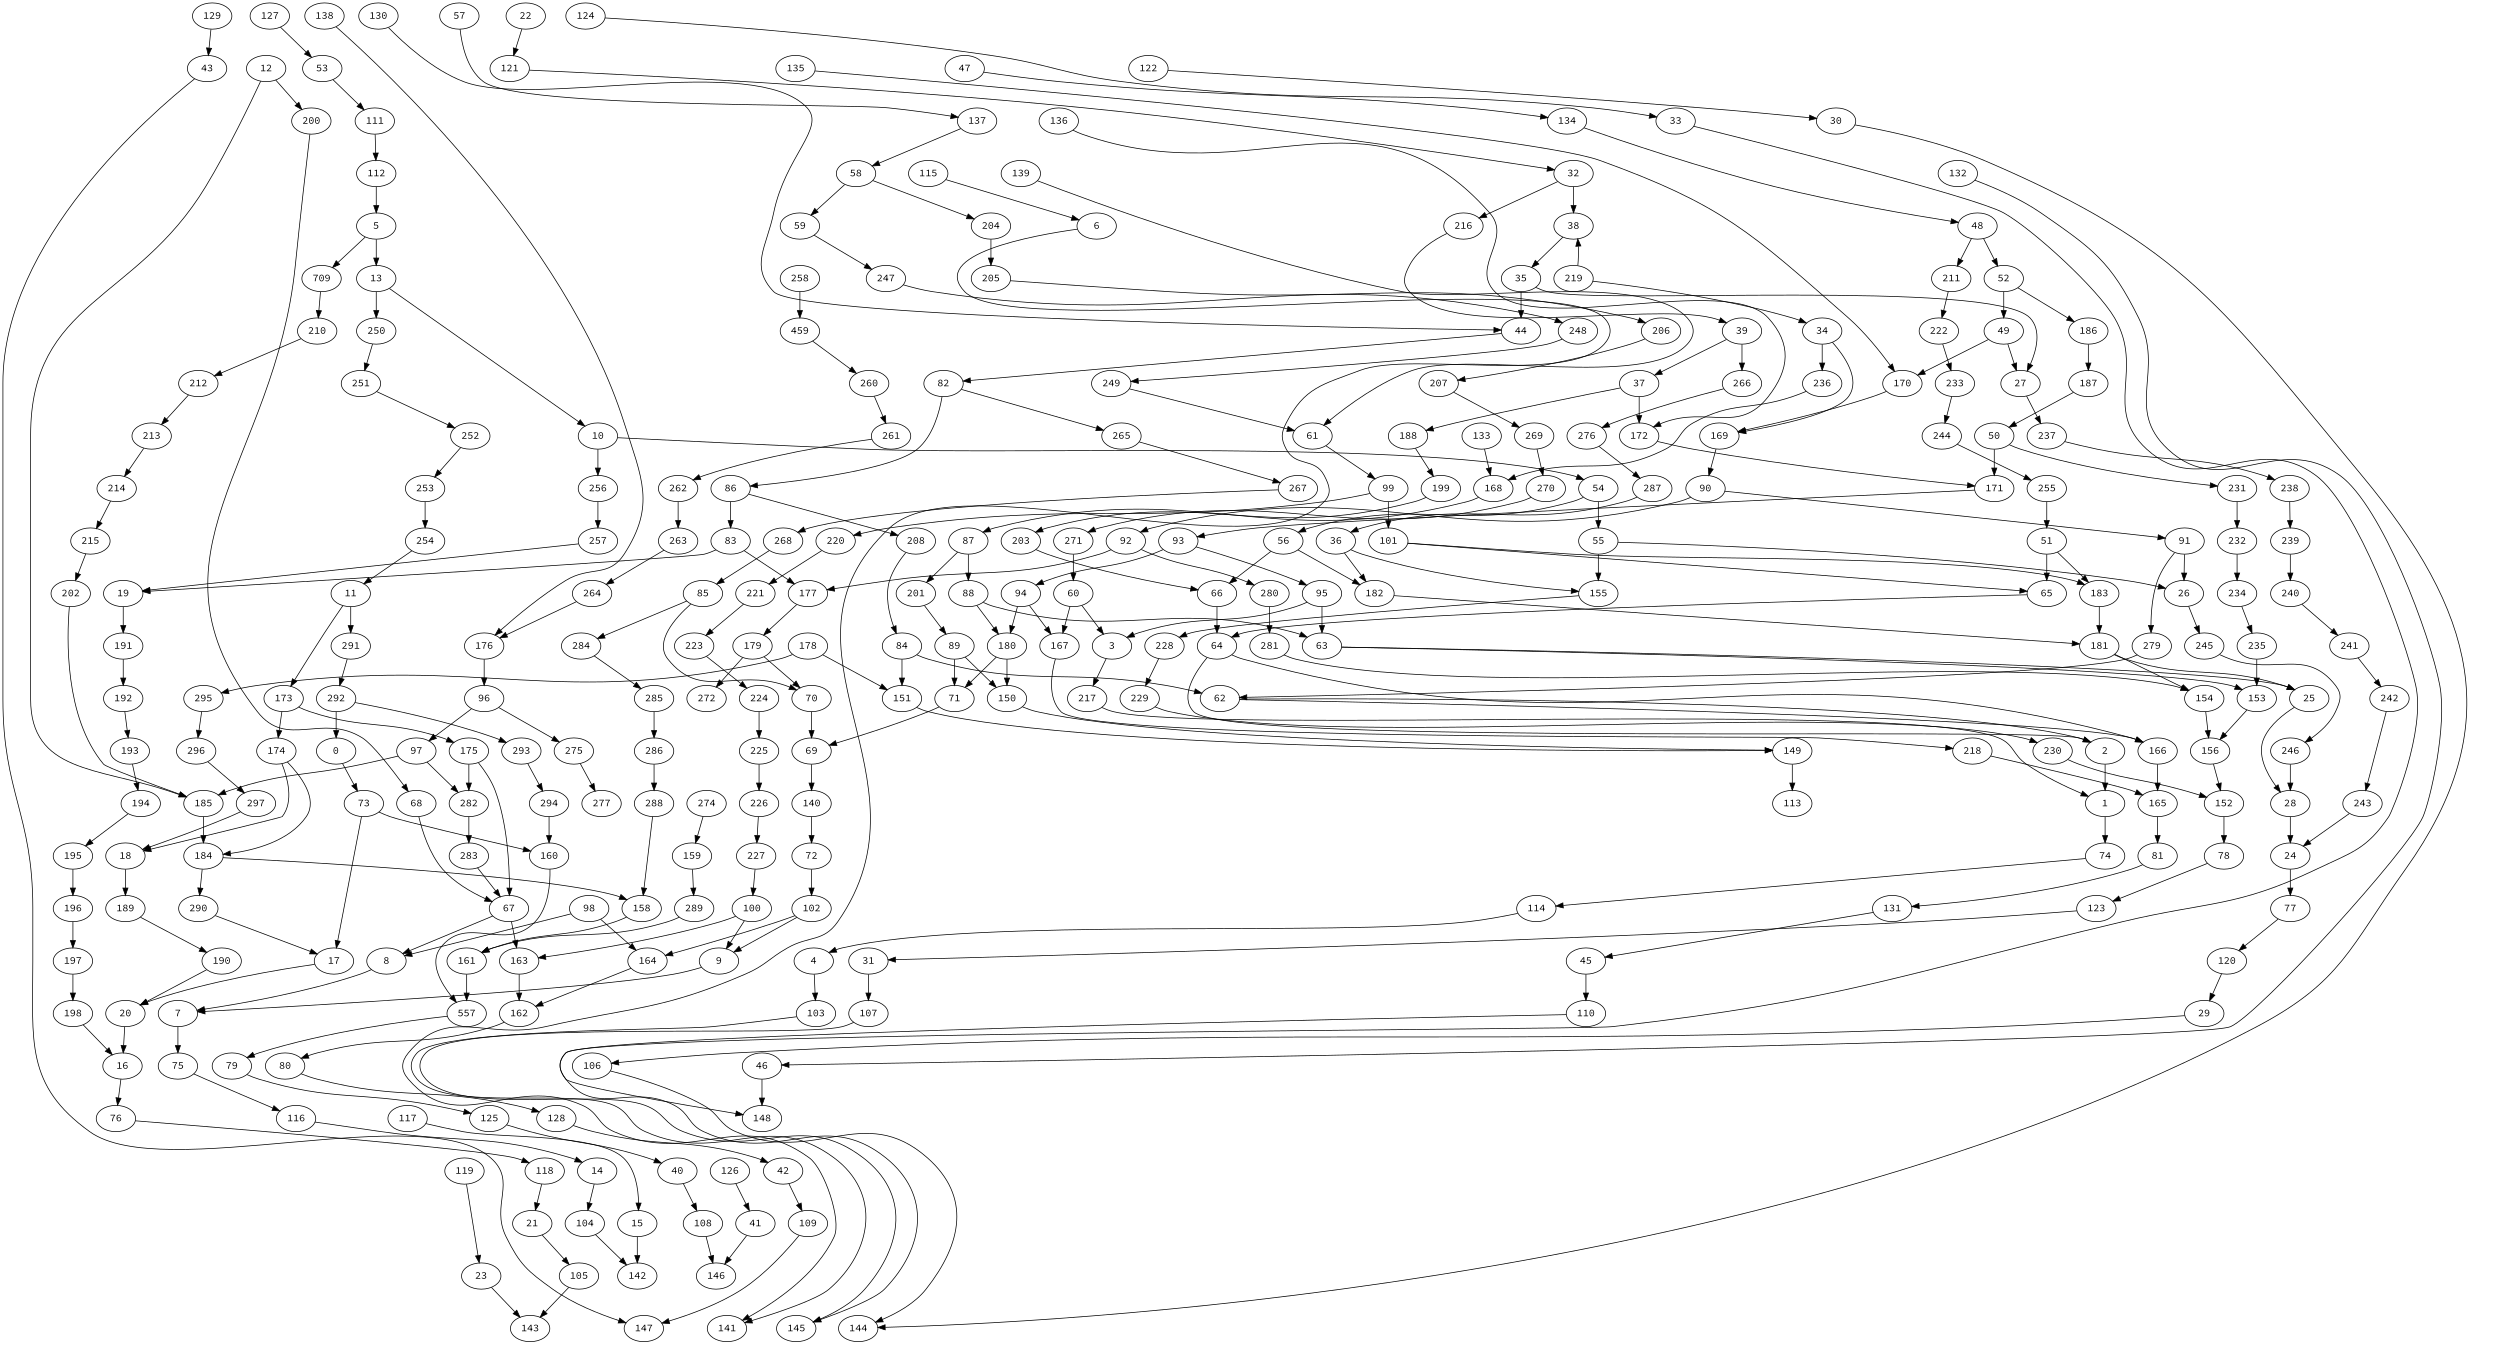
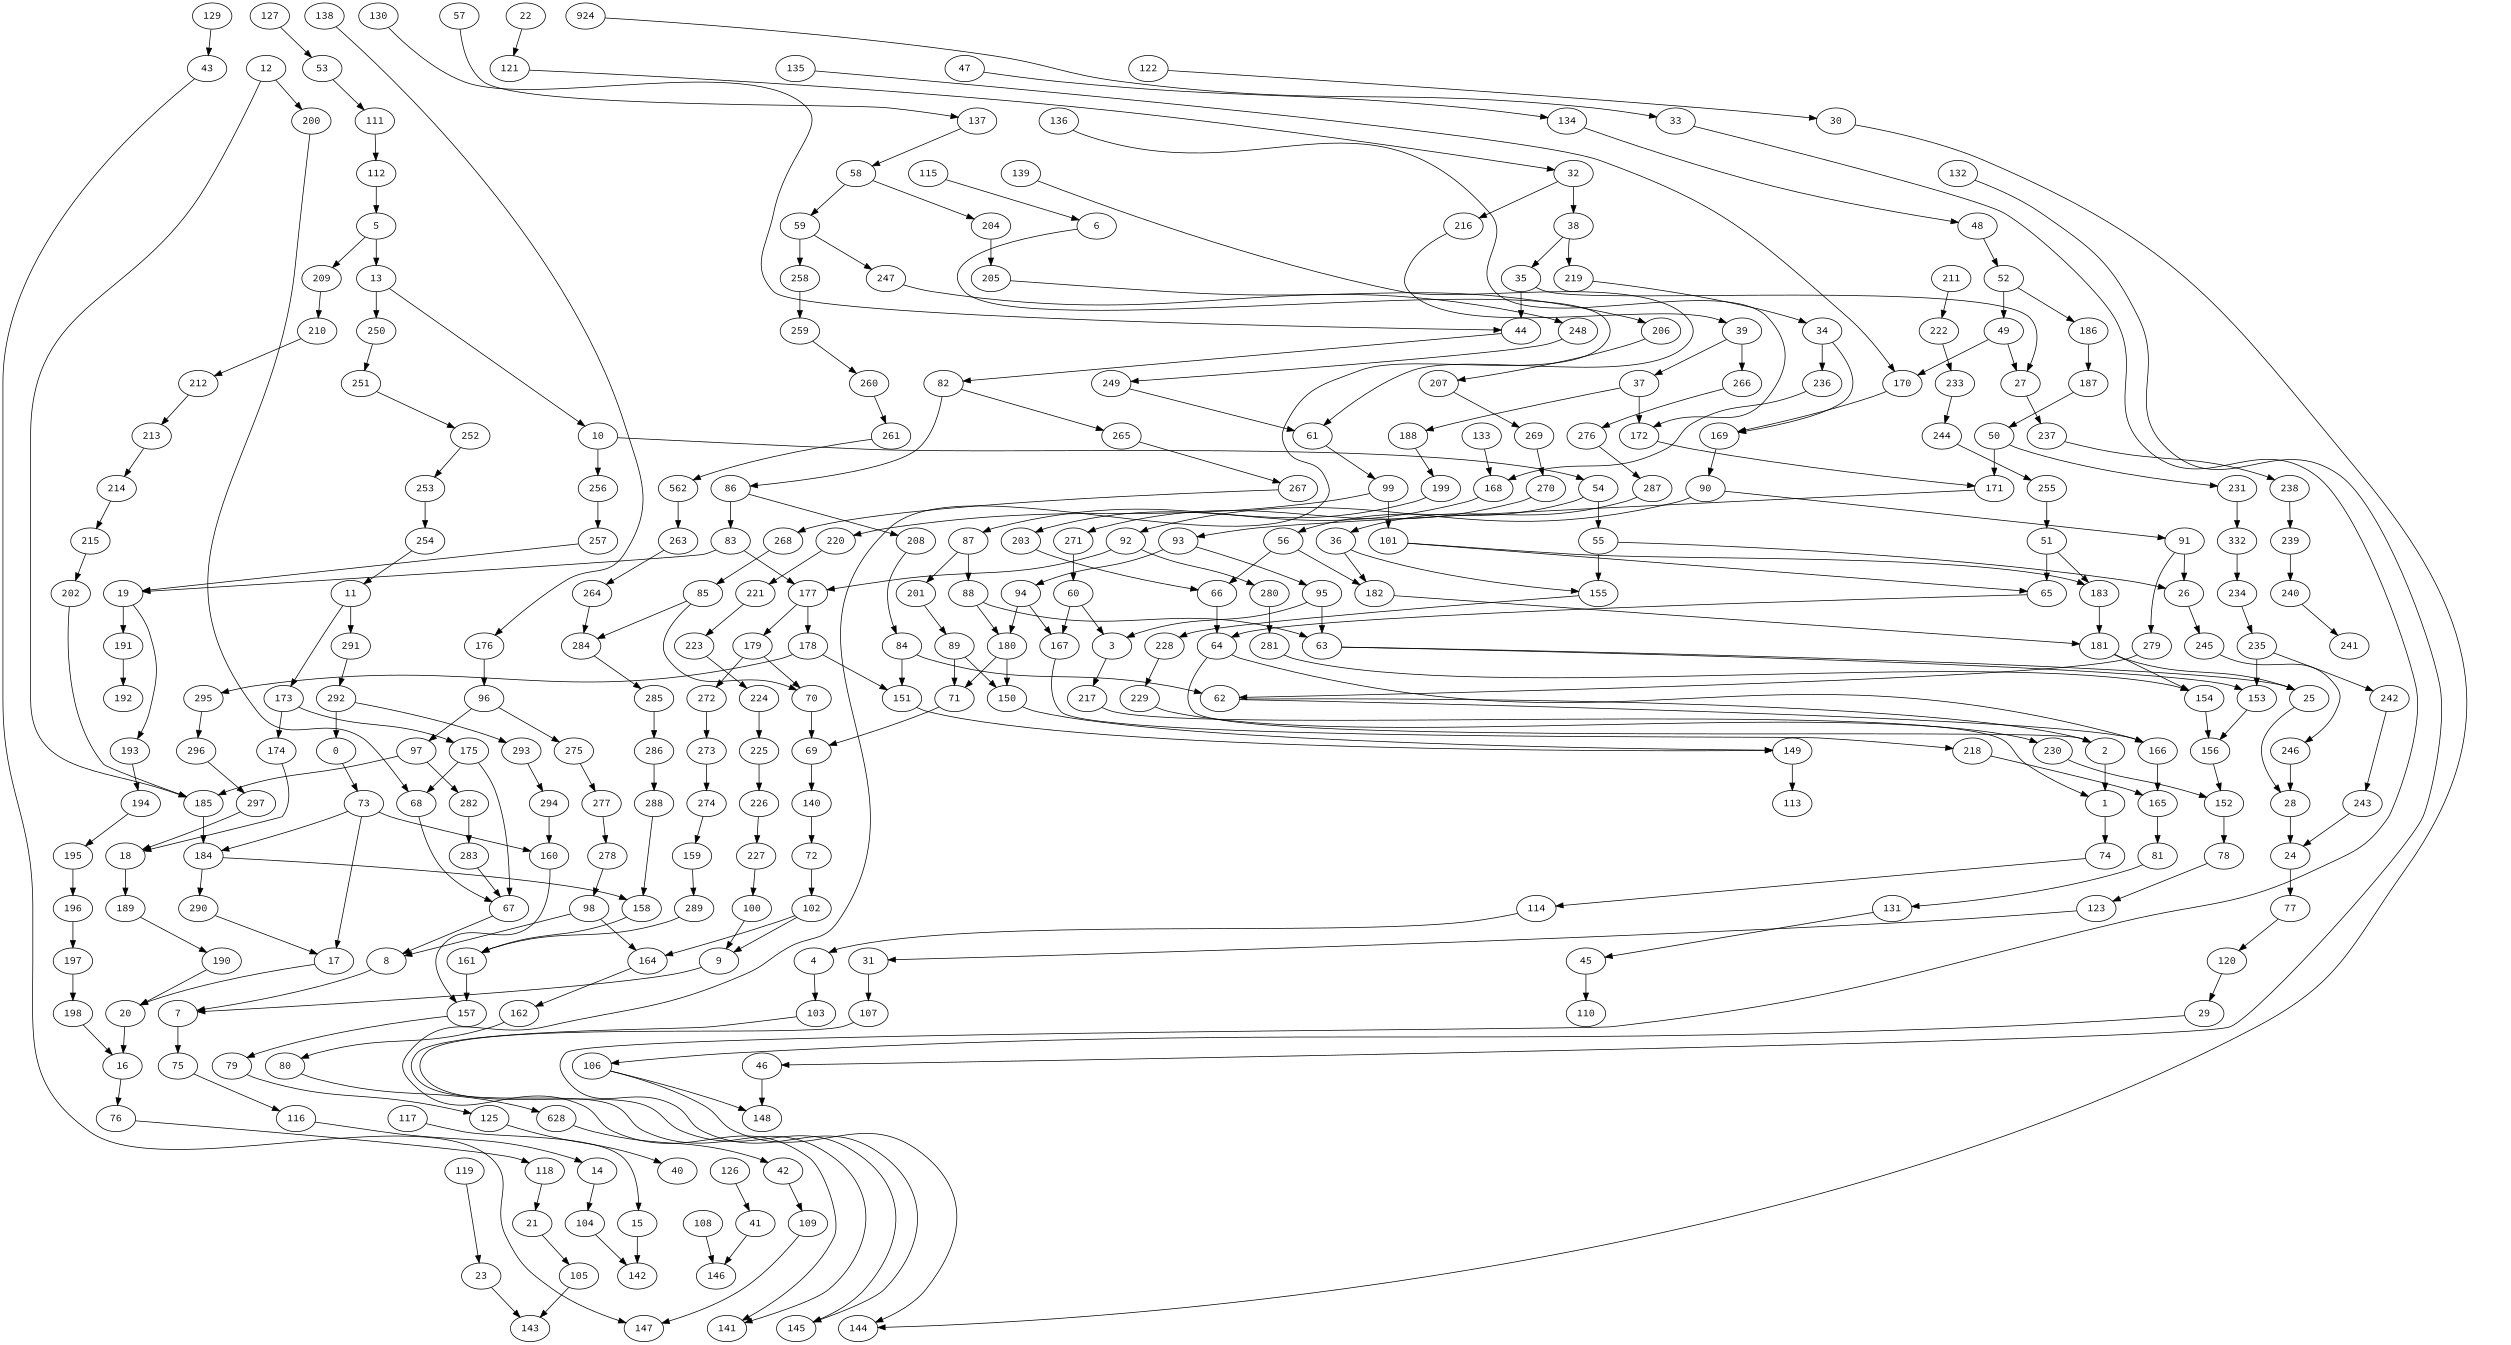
node "124": label "124" -> "924"
edge "59" -> "258": added
edge "48" -> "211": removed
edge "219" -> "38": reversed
node "709": label "709" -> "209"
node "459": label "459" -> "259"
node "262": label "262" -> "562"
node "232": label "232" -> "332"
edge "177" -> "178": added
edge "264" -> "176": now "264" -> "284"
edge "241" -> "242": now "235" -> "242"
edge "192" -> "193": now "19" -> "193"
node "273": added
edge "175" -> "282": now "175" -> "68"
edge "174" -> "184": now "73" -> "184"
node "278": added
node "163": removed
node "557": label "557" -> "157"
edge "110" -> "148": now "106" -> "148"
node "128": label "128" -> "628"
edge "40" -> "108": removed
